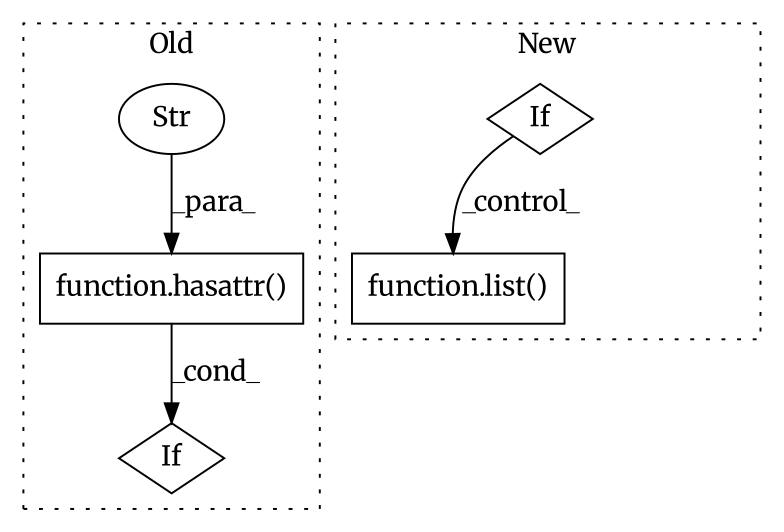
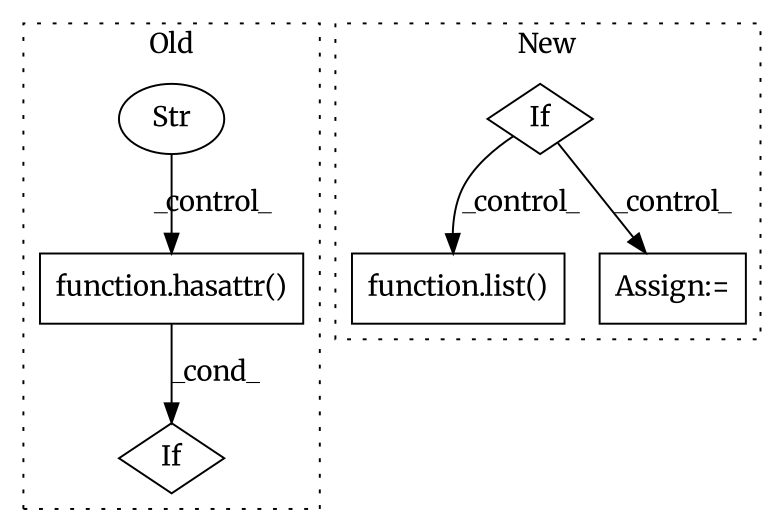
edge "Str" -> "function.hasattr()": label "_para_" -> "_control_"
node "Assign:=": added
